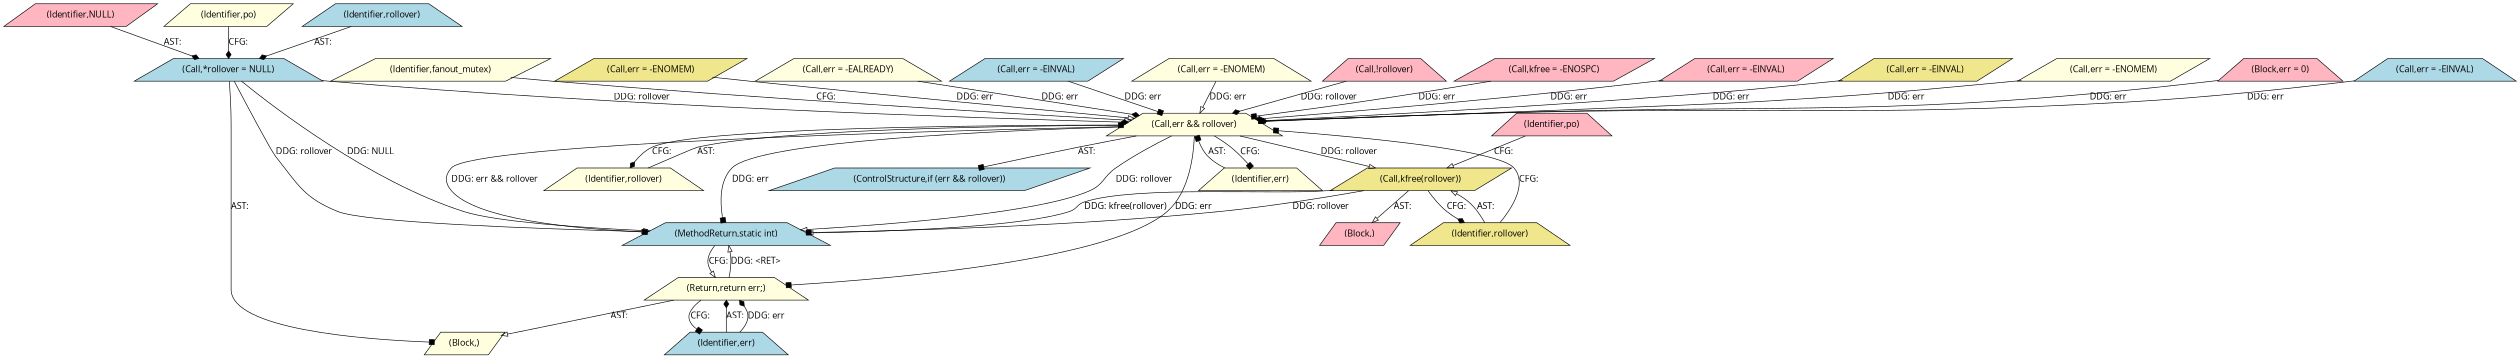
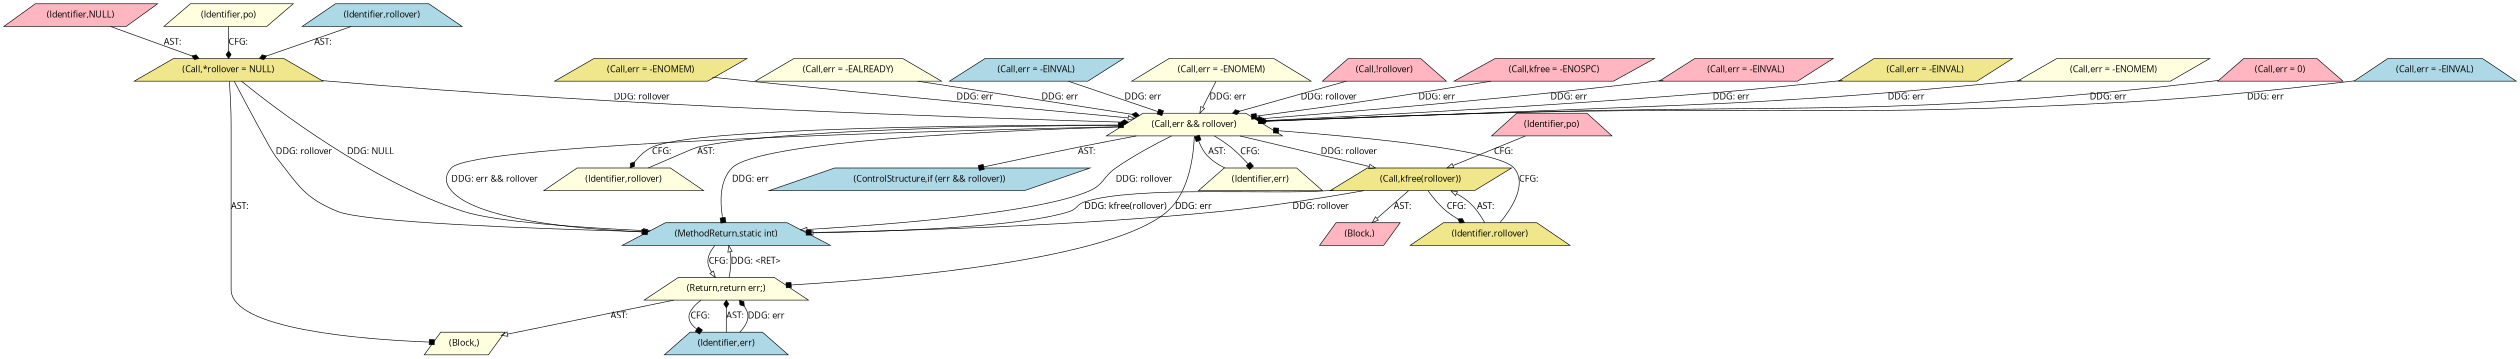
node "(Call,*rollover = NULL)": fillcolor lightblue -> khaki
node "(Identifier,fanout_mutex)": removed
node "(Block,err = 0)": label "(Block,err = 0)" -> "(Call,err = 0)"
